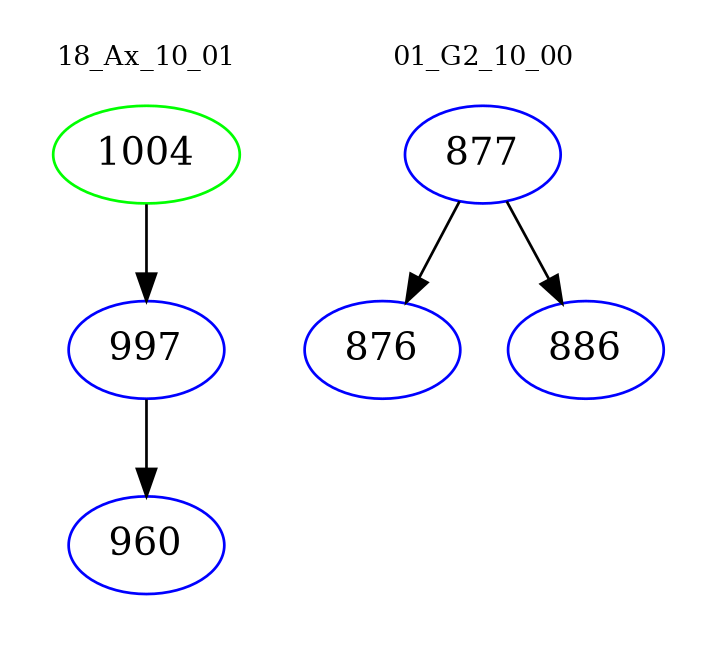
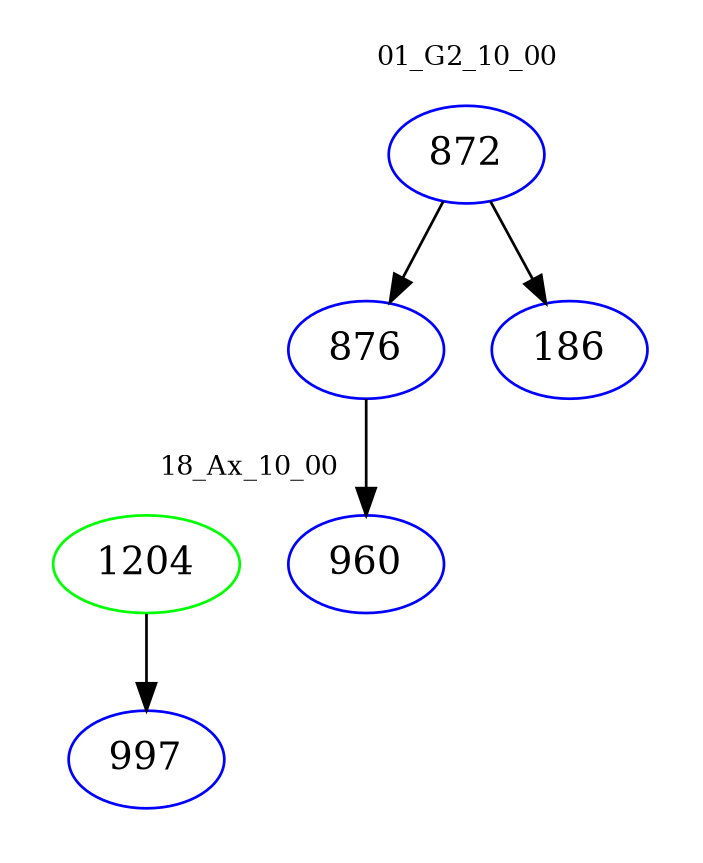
cluster "18_Ax_10_01": label "18_Ax_10_01" -> "18_Ax_10_00"
node "1004": label "1004" -> "1204"
node "877": label "877" -> "872"
node "886": label "886" -> "186"
edge "997" -> "960": now "876" -> "960"
